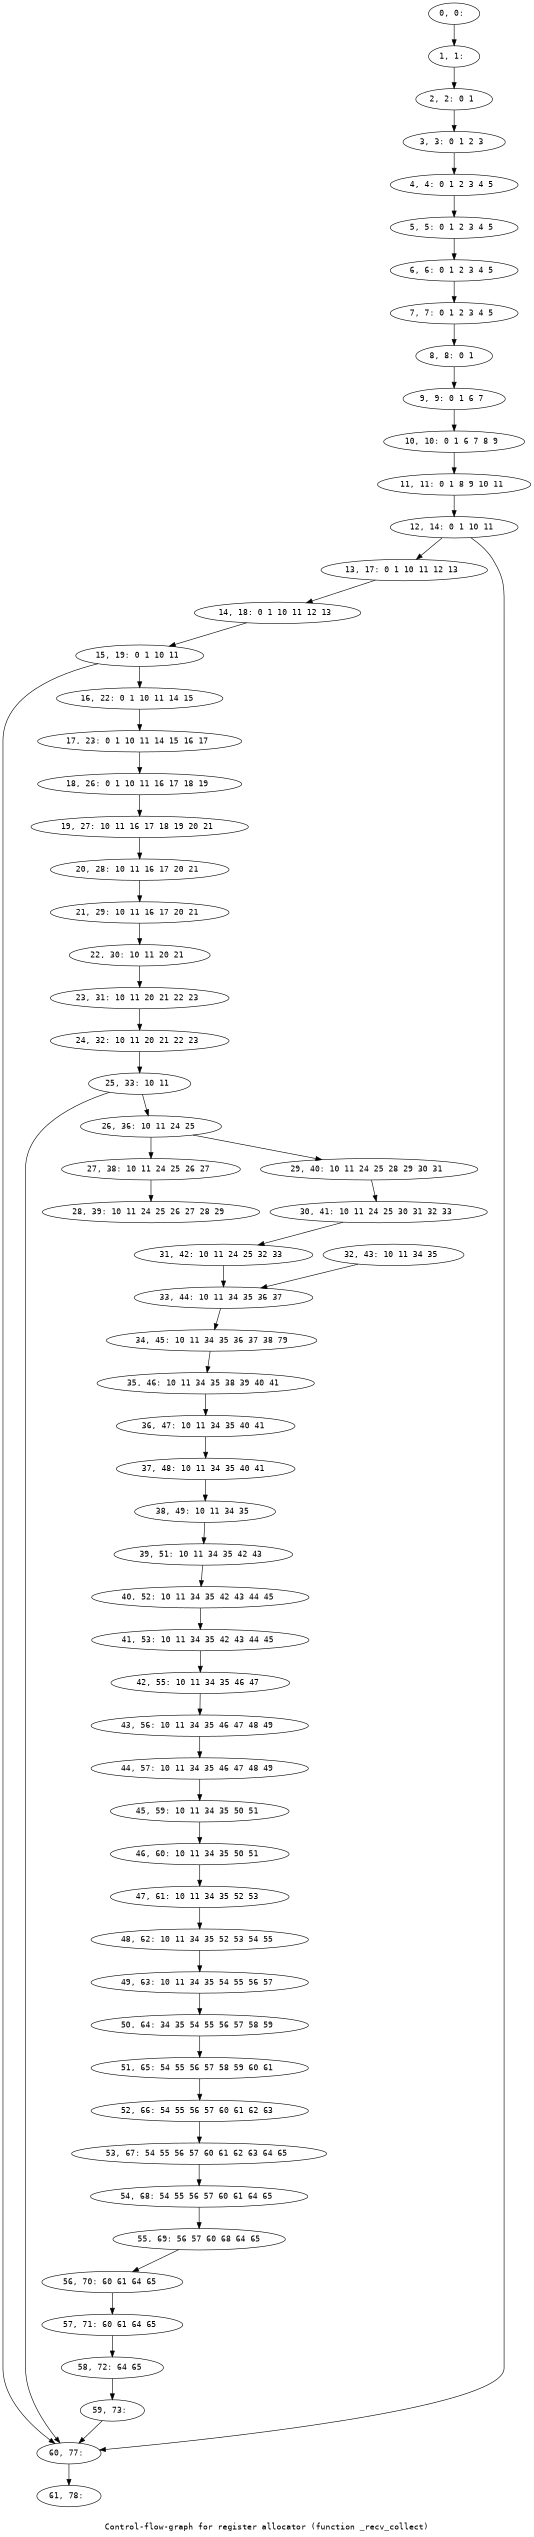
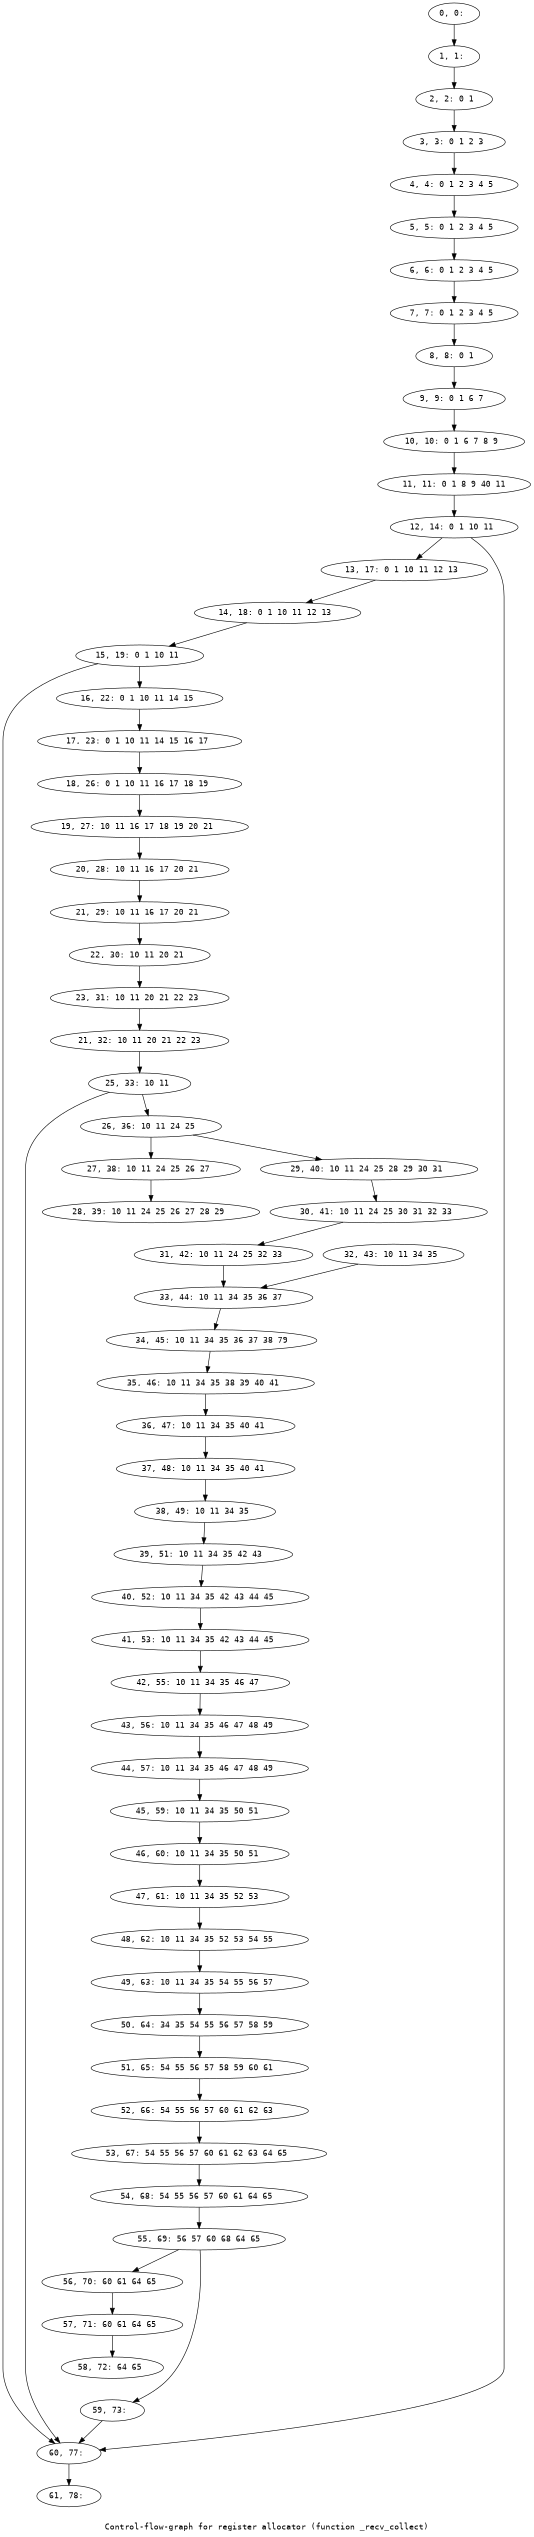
node "11, 11: 0 1 8 9 10 11": label "11, 11: 0 1 8 9 10 11" -> "11, 11: 0 1 8 9 40 11"
node "24, 32: 10 11 20 21 22 23": label "24, 32: 10 11 20 21 22 23" -> "21, 32: 10 11 20 21 22 23"
edge "58, 72: 64 65" -> "59, 73:": now "55, 69: 56 57 60 68 64 65" -> "59, 73:"
